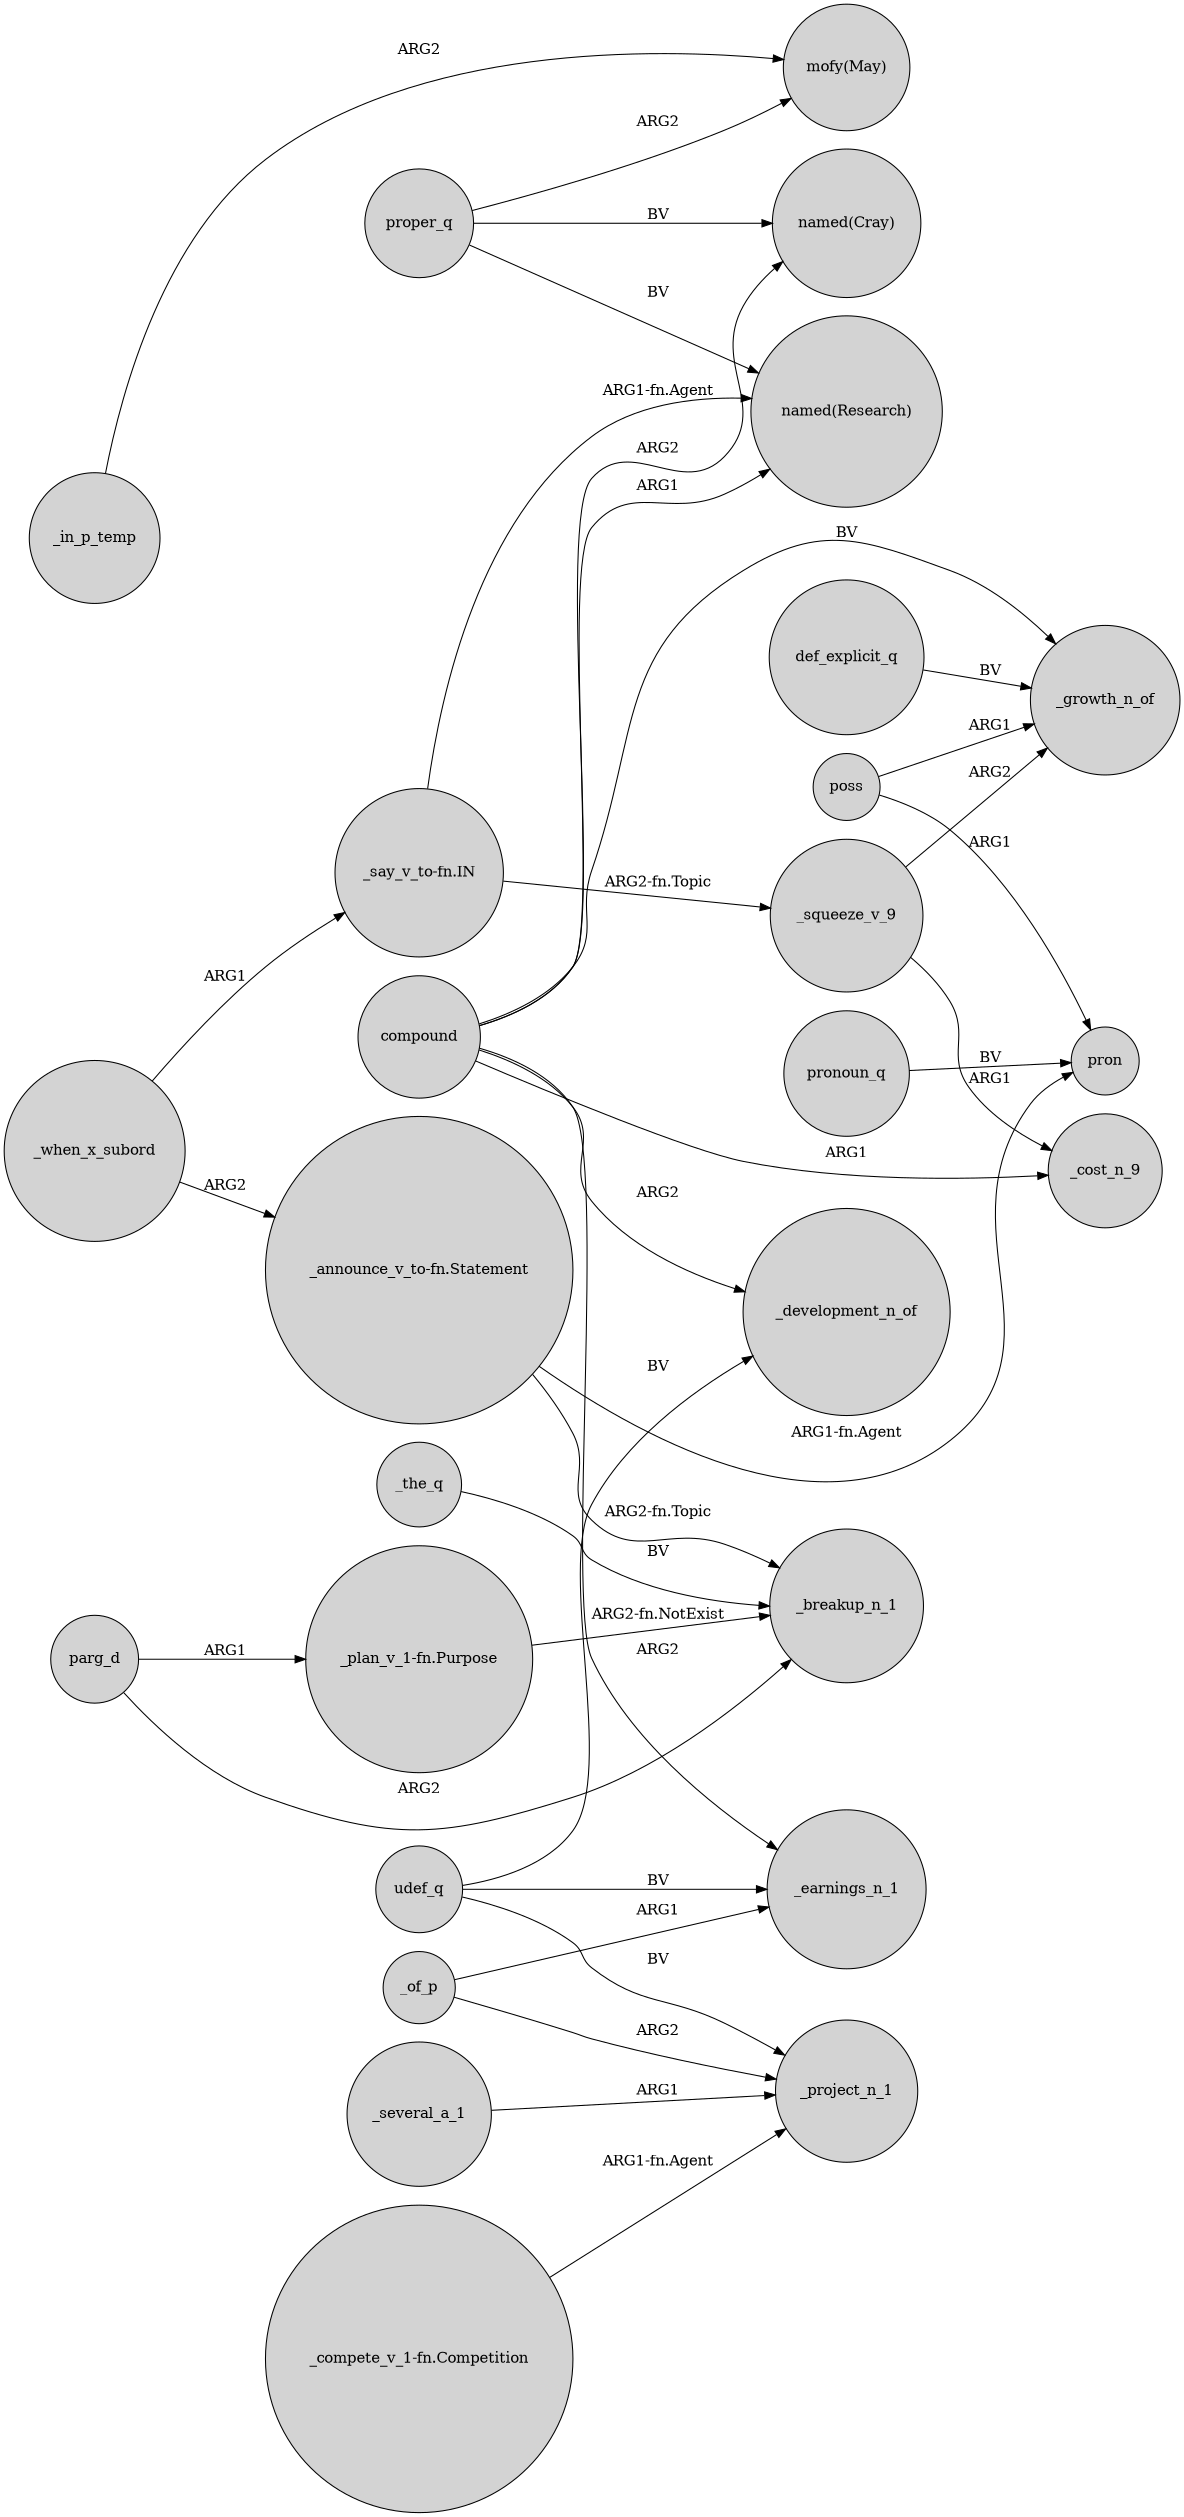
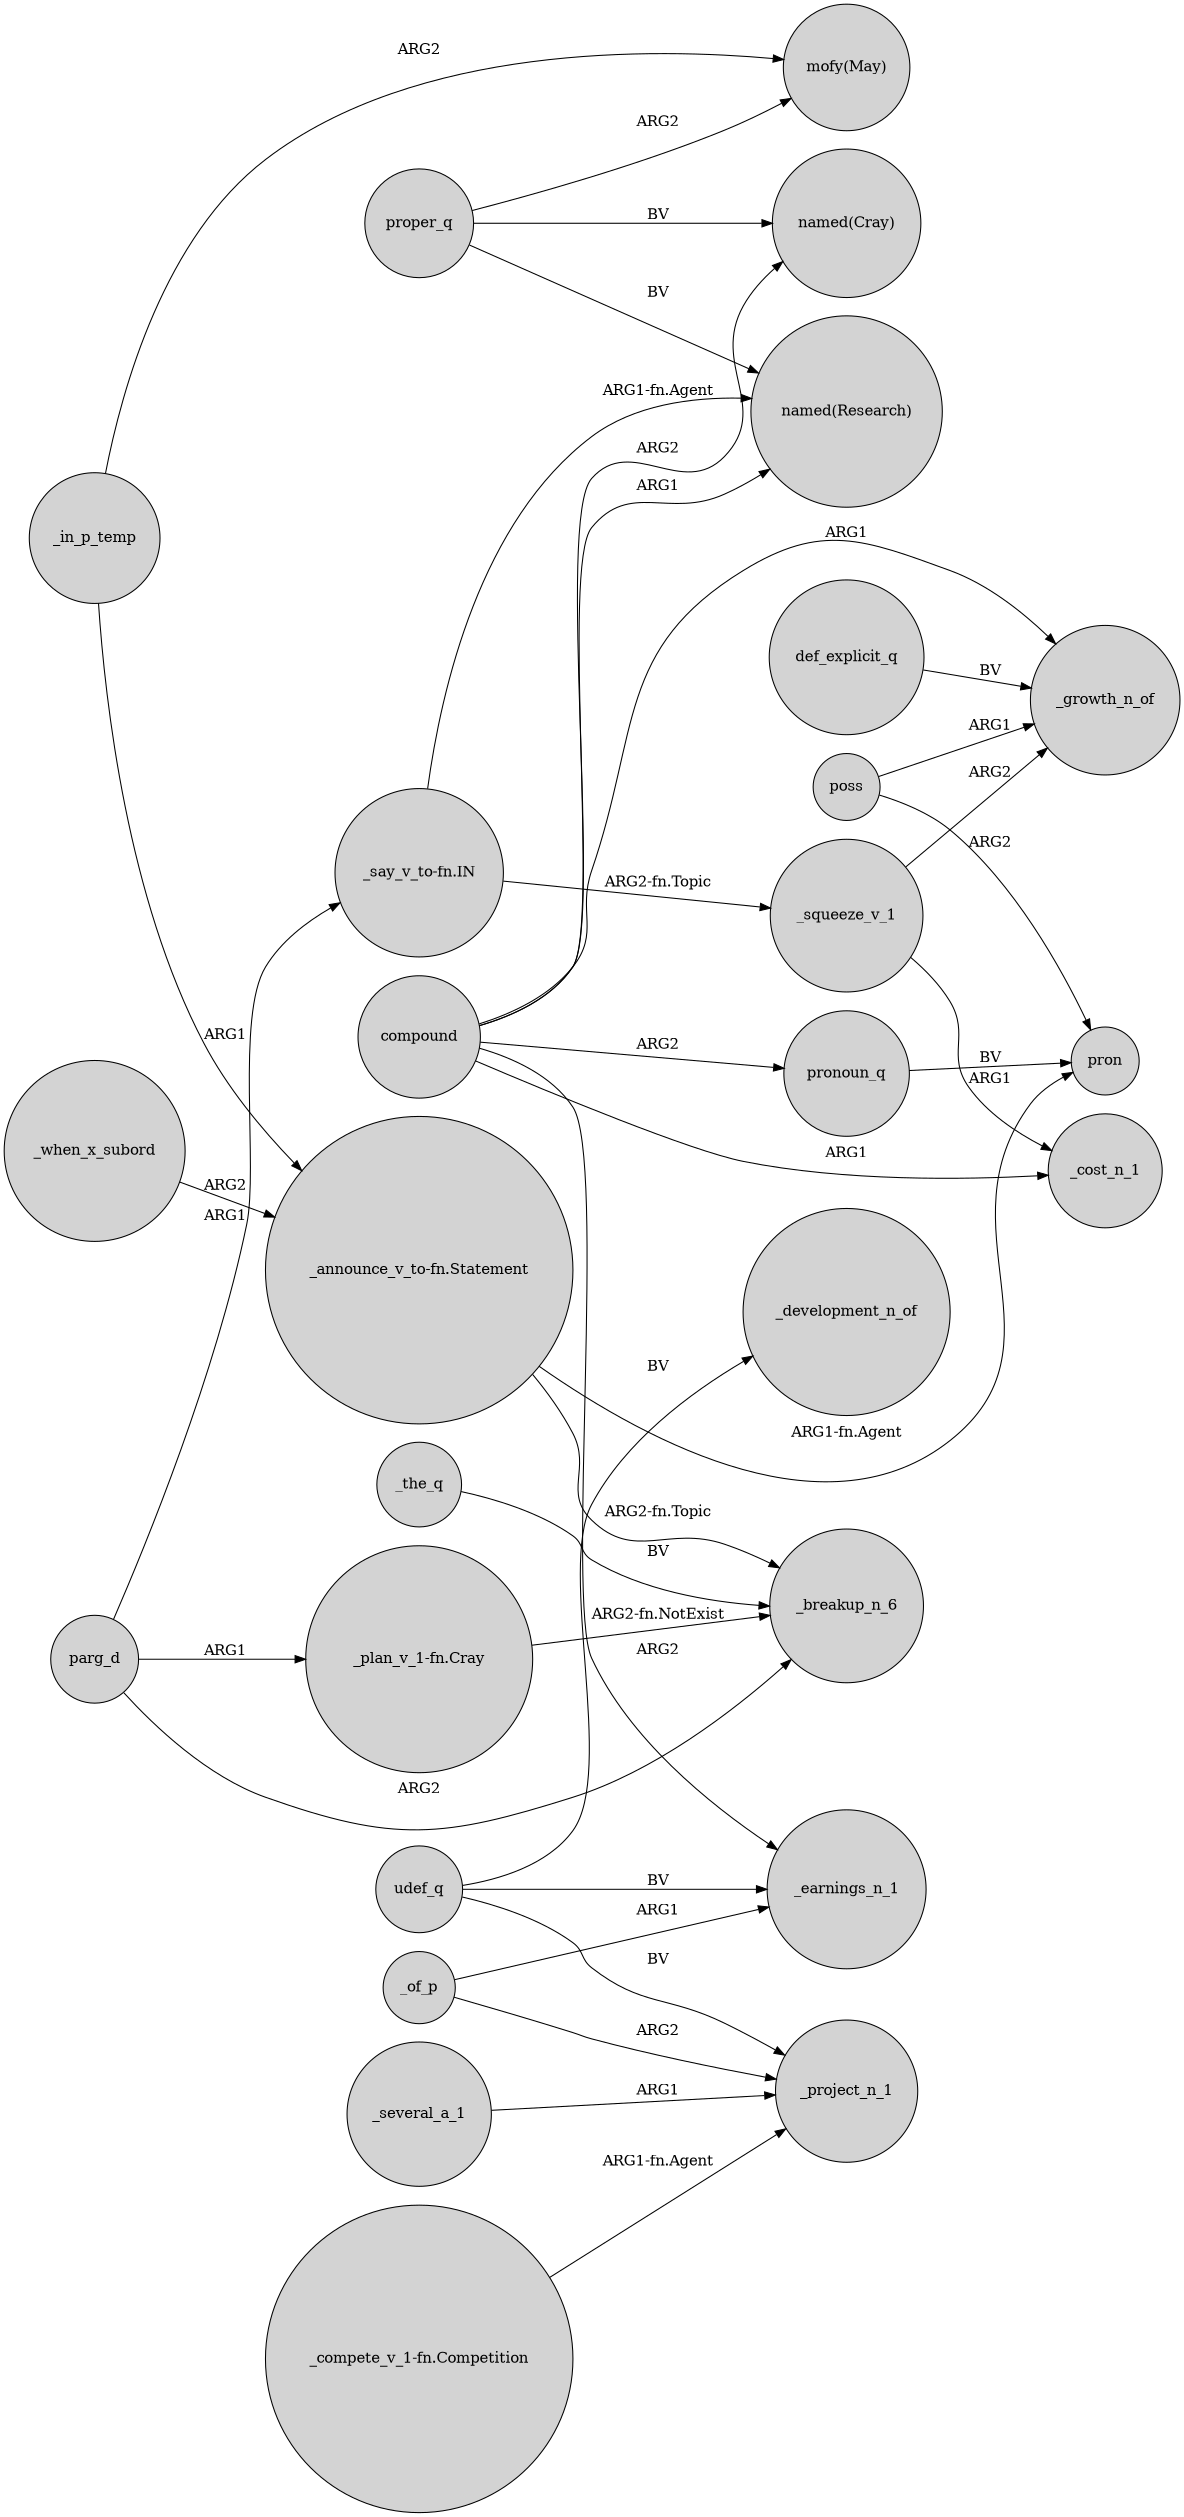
edge "compound" -> "_growth_n_of": label "BV" -> "ARG1"
edge "poss" -> "pron": label "ARG1" -> "ARG2"
edge "_in_p_temp" -> "_announce_v_to-fn.Statement": added, label "ARG1"
node "_squeeze_v_9": label "_squeeze_v_9" -> "_squeeze_v_1"
edge "_when_x_subord" -> "_say_v_to-fn.IN": now "parg_d" -> "_say_v_to-fn.IN"
node "_cost_n_9": label "_cost_n_9" -> "_cost_n_1"
edge "compound" -> "_development_n_of": now "compound" -> "pronoun_q"
node "_breakup_n_1": label "_breakup_n_1" -> "_breakup_n_6"
node "_plan_v_1-fn.Purpose": label "_plan_v_1-fn.Purpose" -> "_plan_v_1-fn.Cray"
